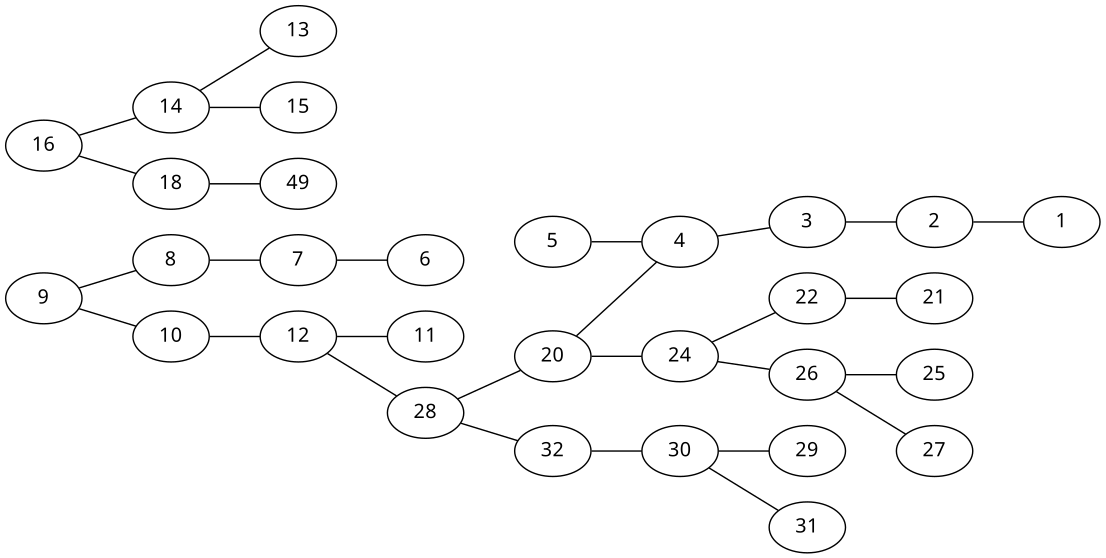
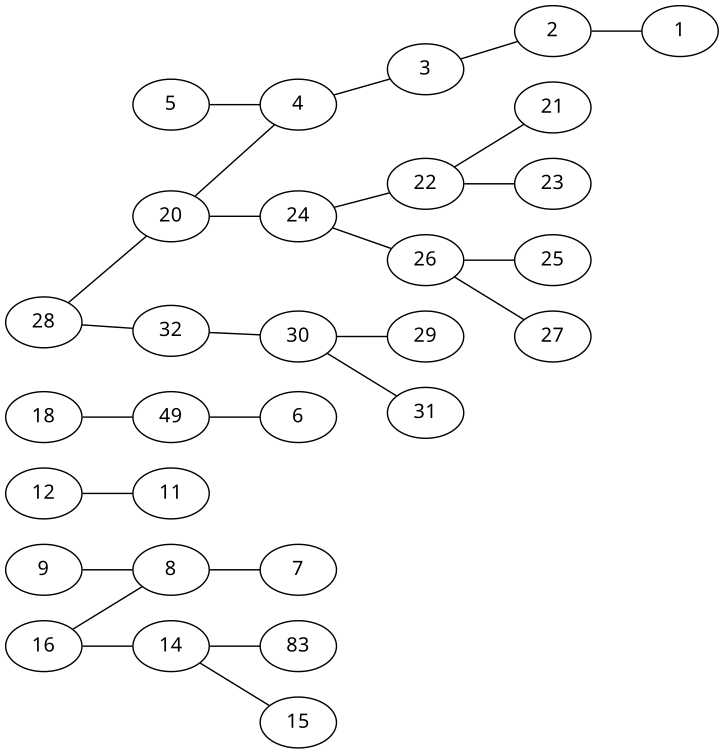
node "13": label "13" -> "83"
edge "16" -- "18": now "16" -- "8"
node "23": added
edge "7" -- "6": now "49" -- "6"
node "10": removed
edge "12" -- "28": removed
